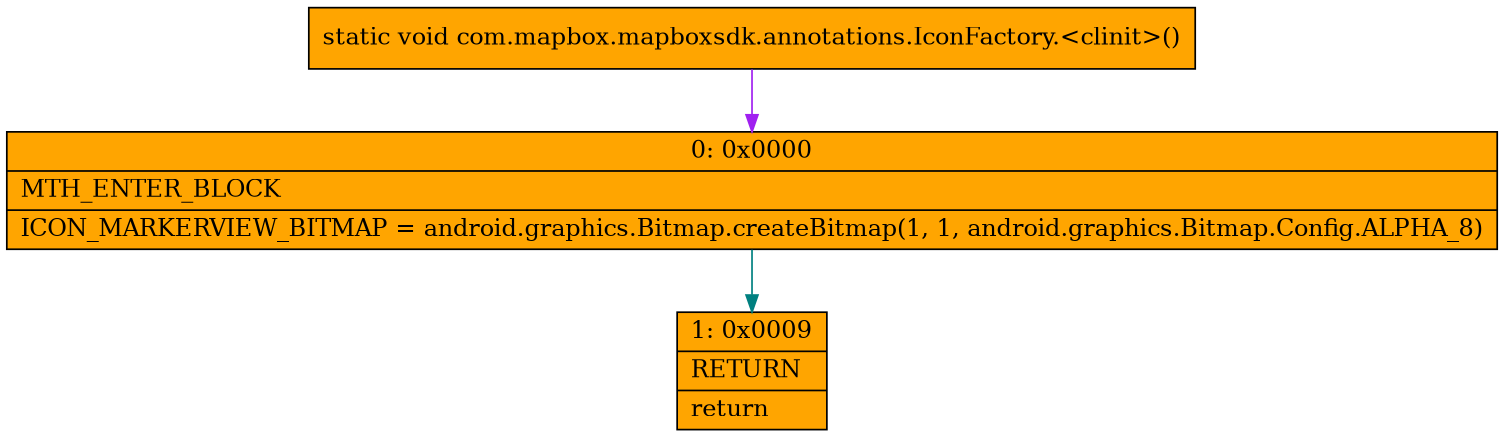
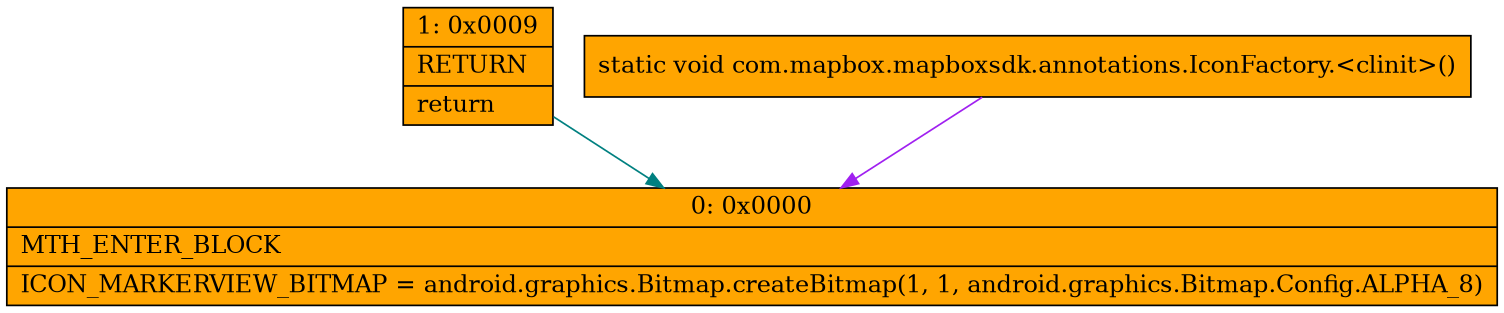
edge "0: 0x0000" -> "1: 0x0009": reversed
